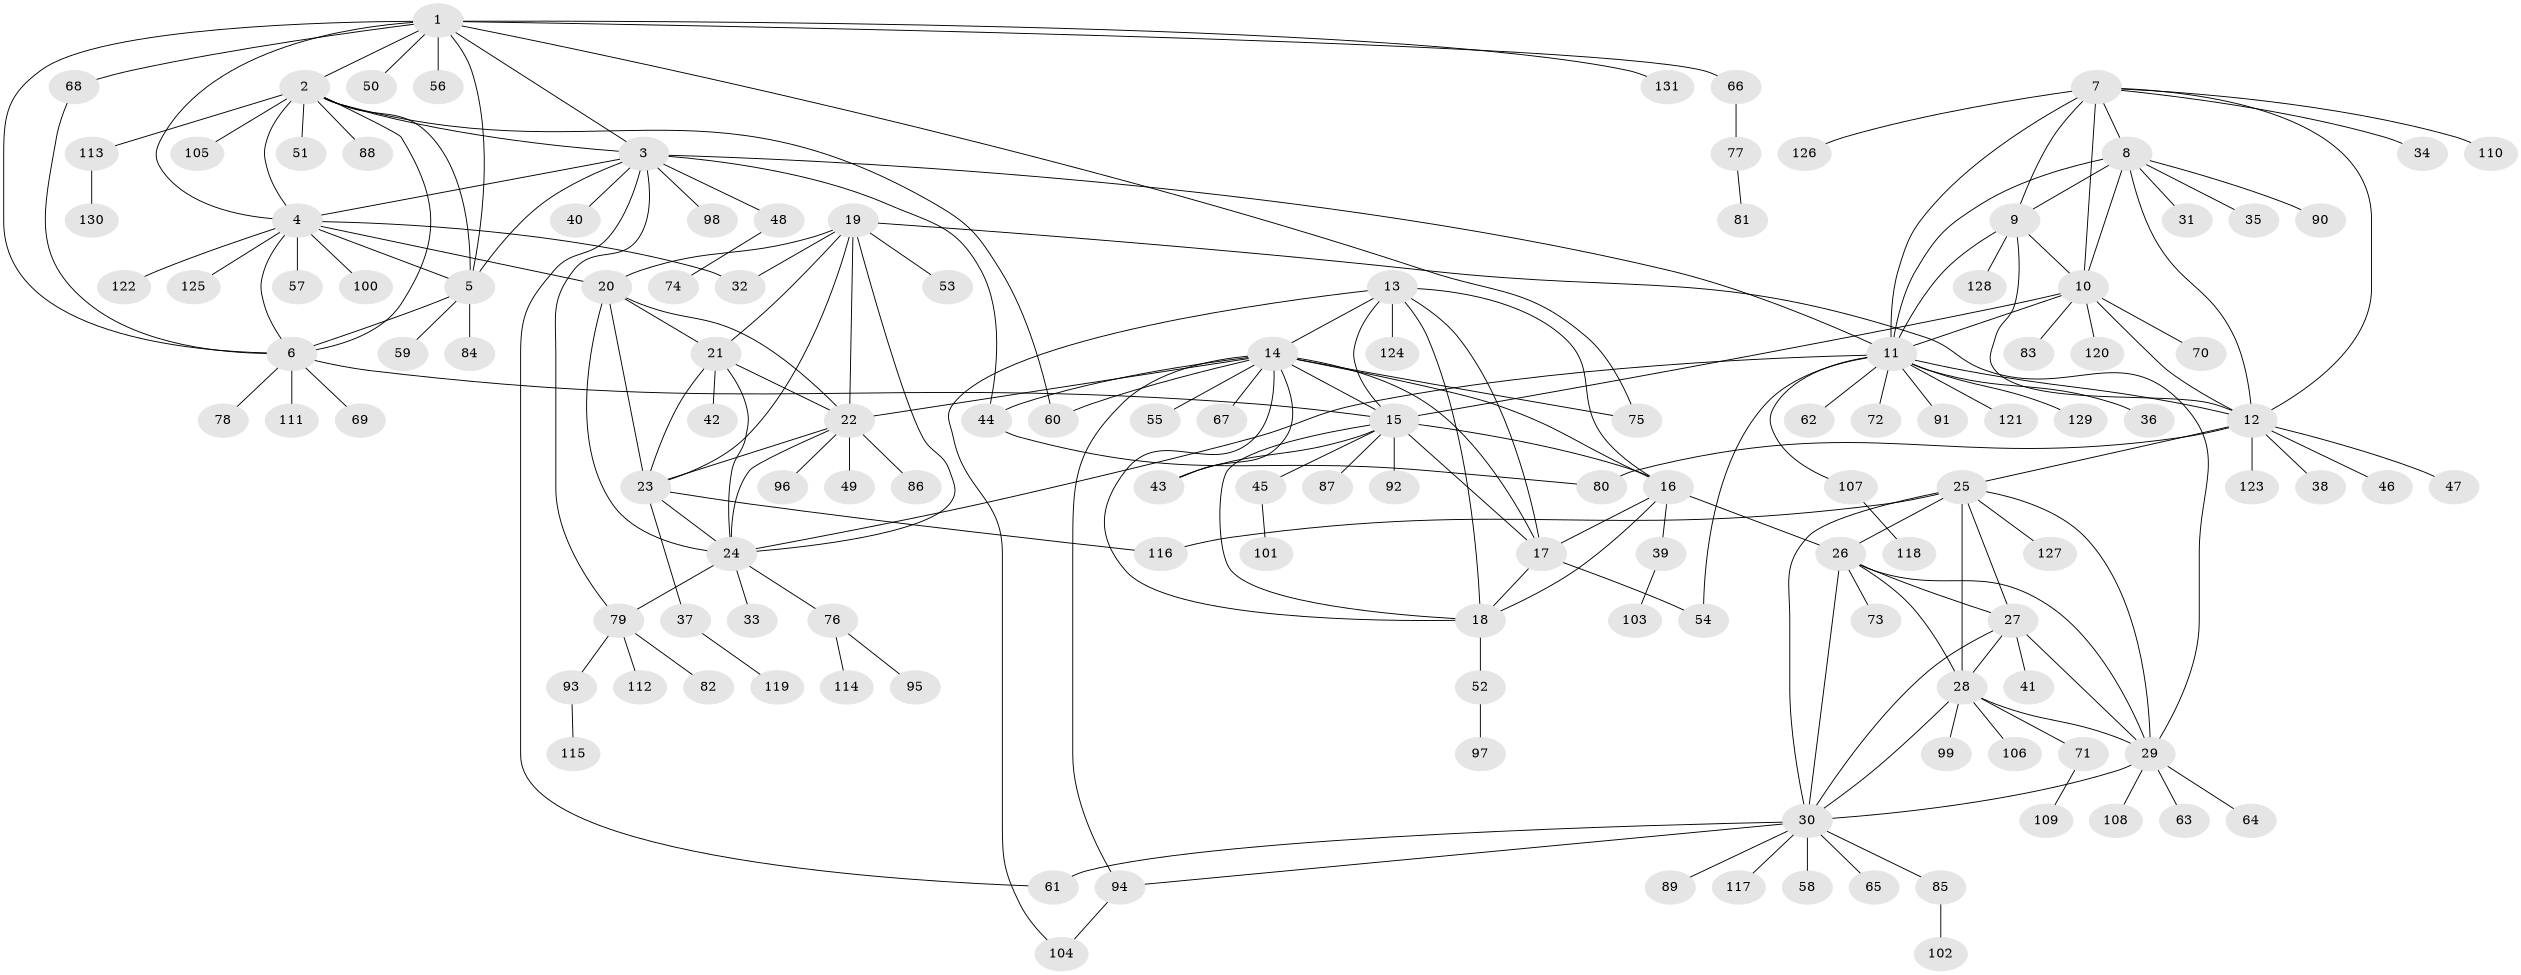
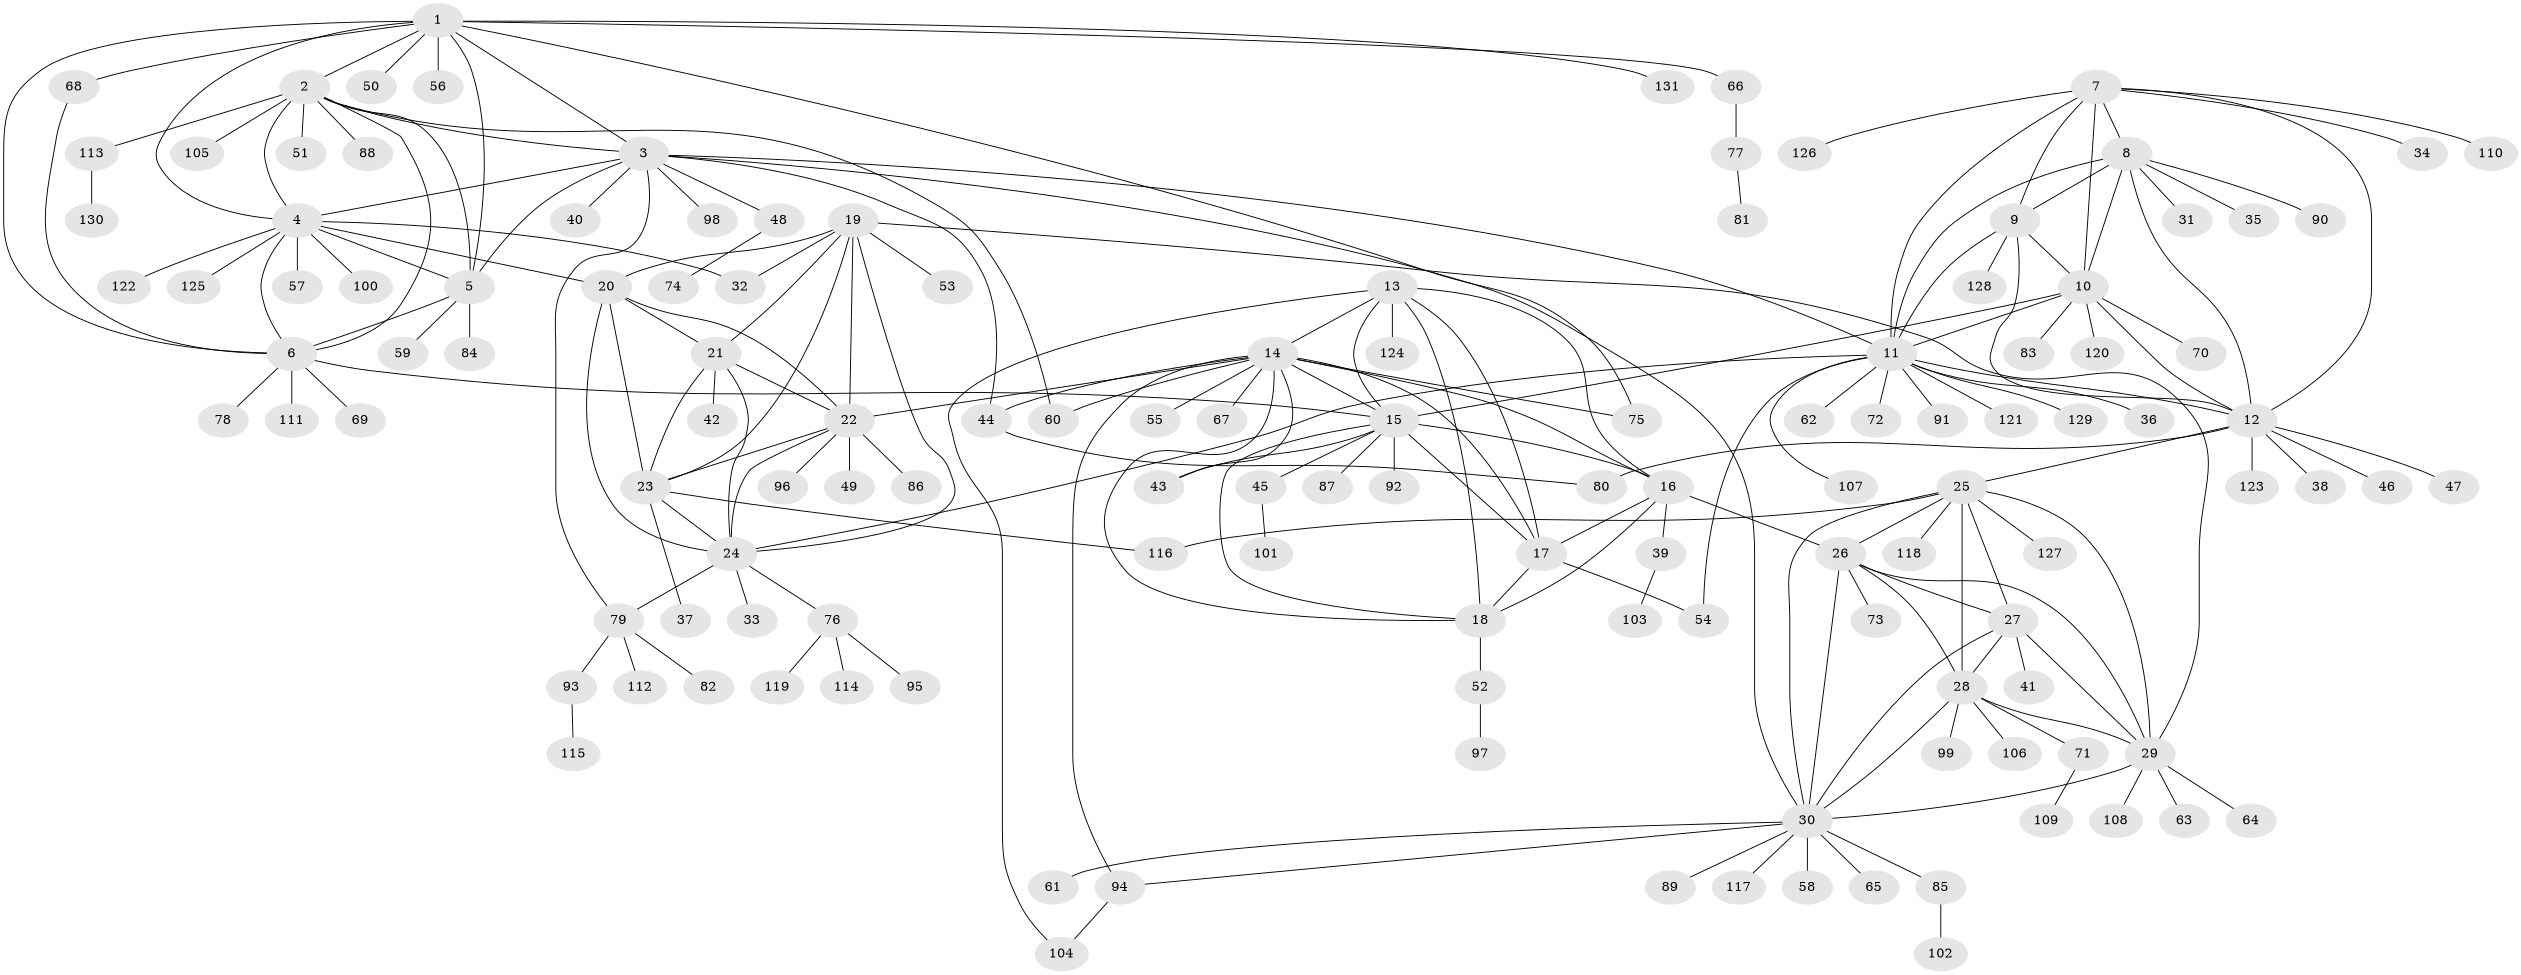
edge "107" -- "118": now "25" -- "118"
edge "37" -- "119": now "76" -- "119"
edge "3" -- "61": now "3" -- "30"
